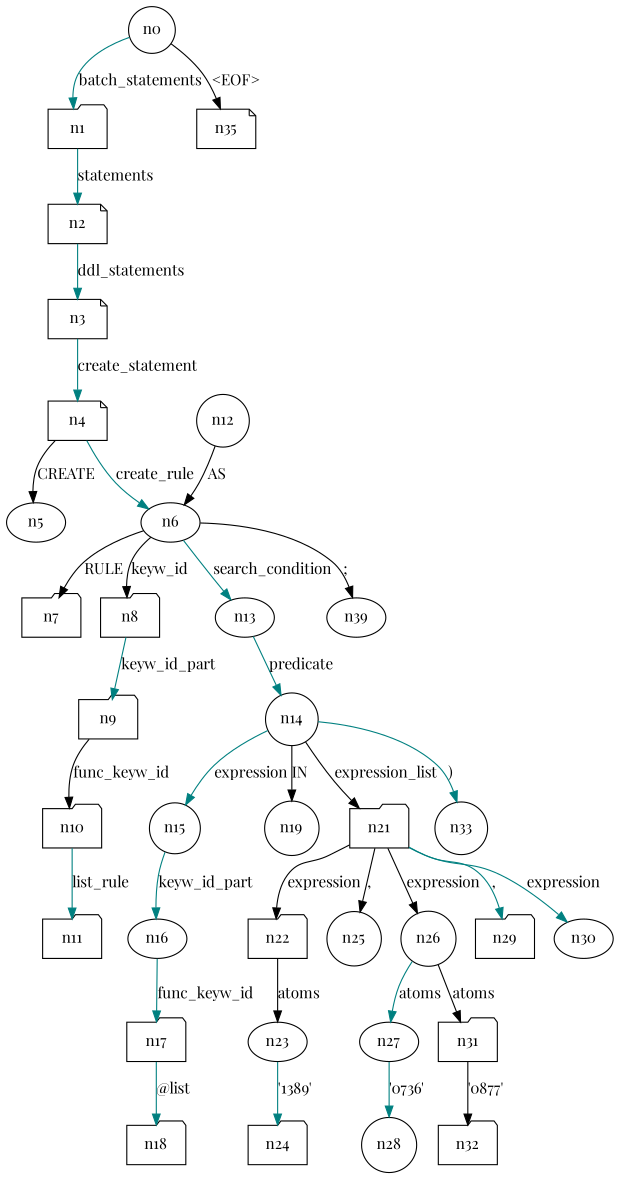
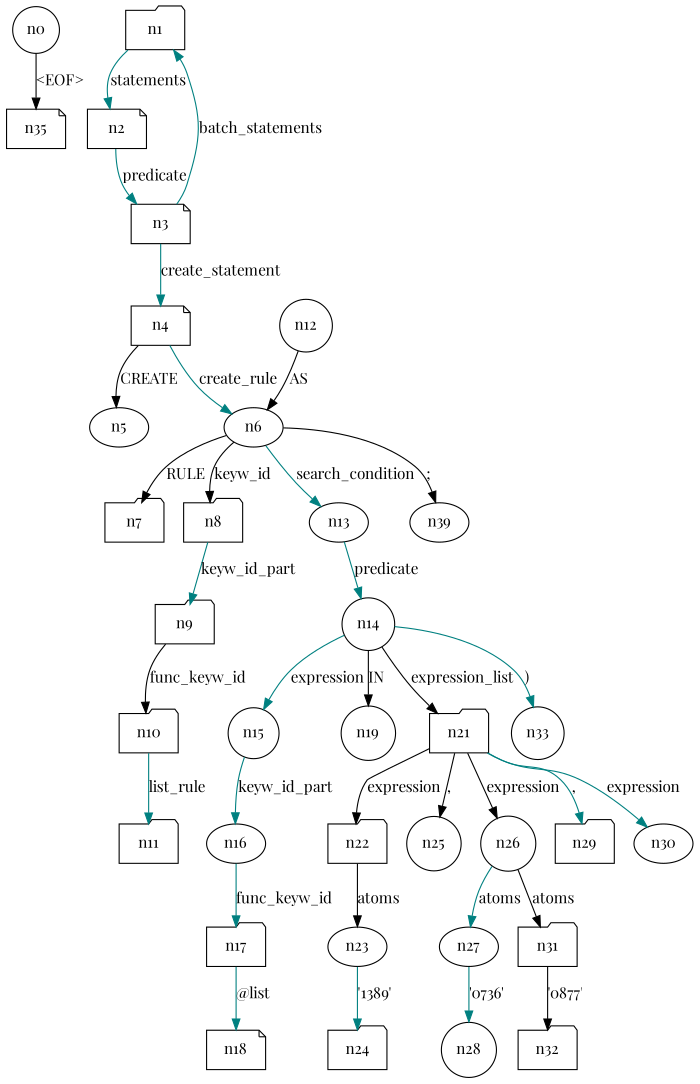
edge "n0" -> "n1": now "n3" -> "n1"
edge "n2" -> "n3": label "ddl_statements" -> "predicate"
node "n18": shape folder -> note
